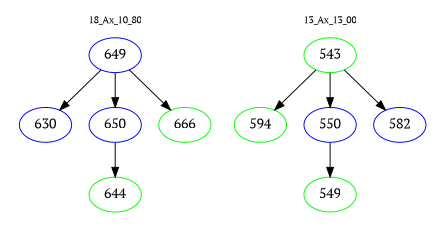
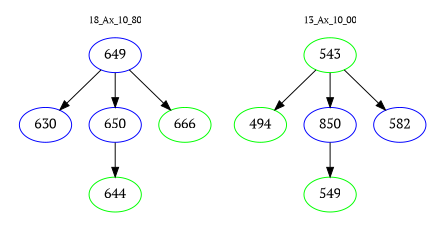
cluster "13_Ax_13_00": label "13_Ax_13_00" -> "13_Ax_10_00"
node "594": label "594" -> "494"
node "550": label "550" -> "850"
